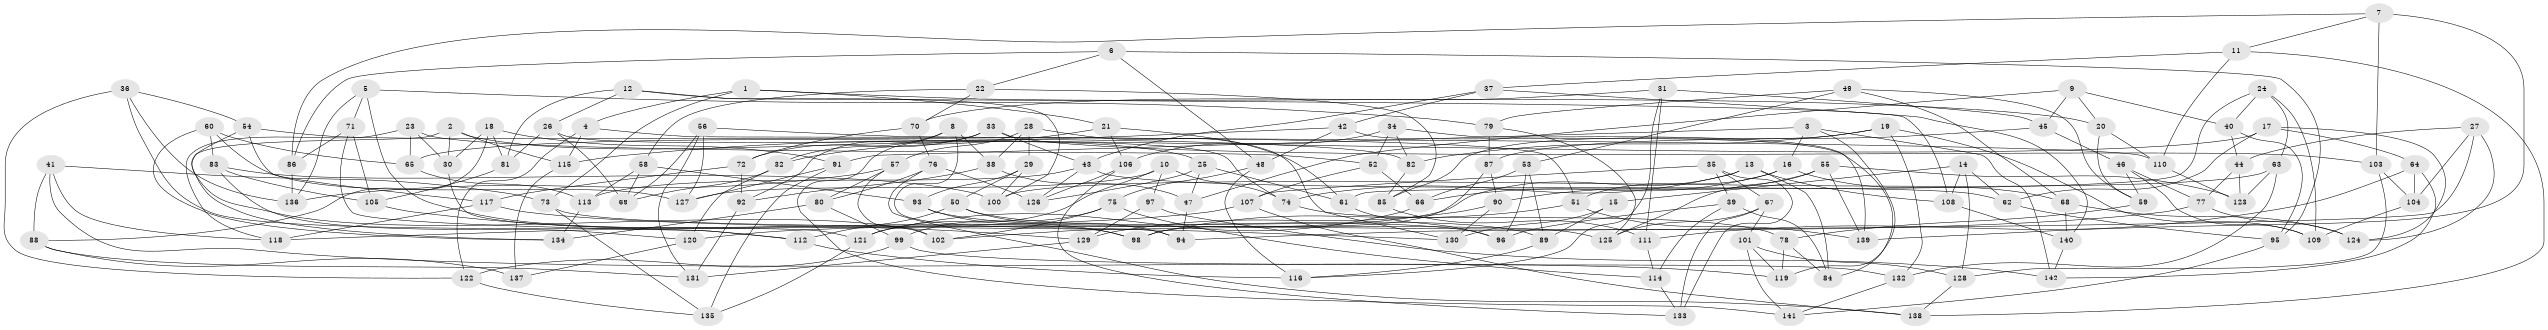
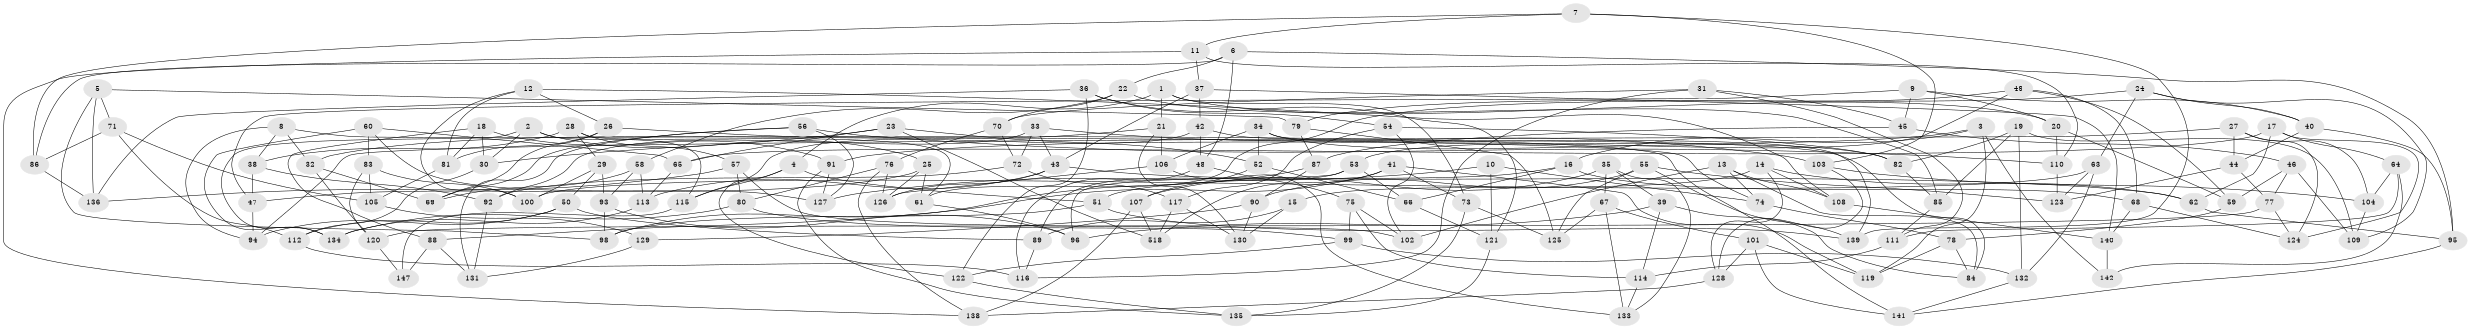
node "97": removed
node "118": label "118" -> "518"
node "137": label "137" -> "147"
